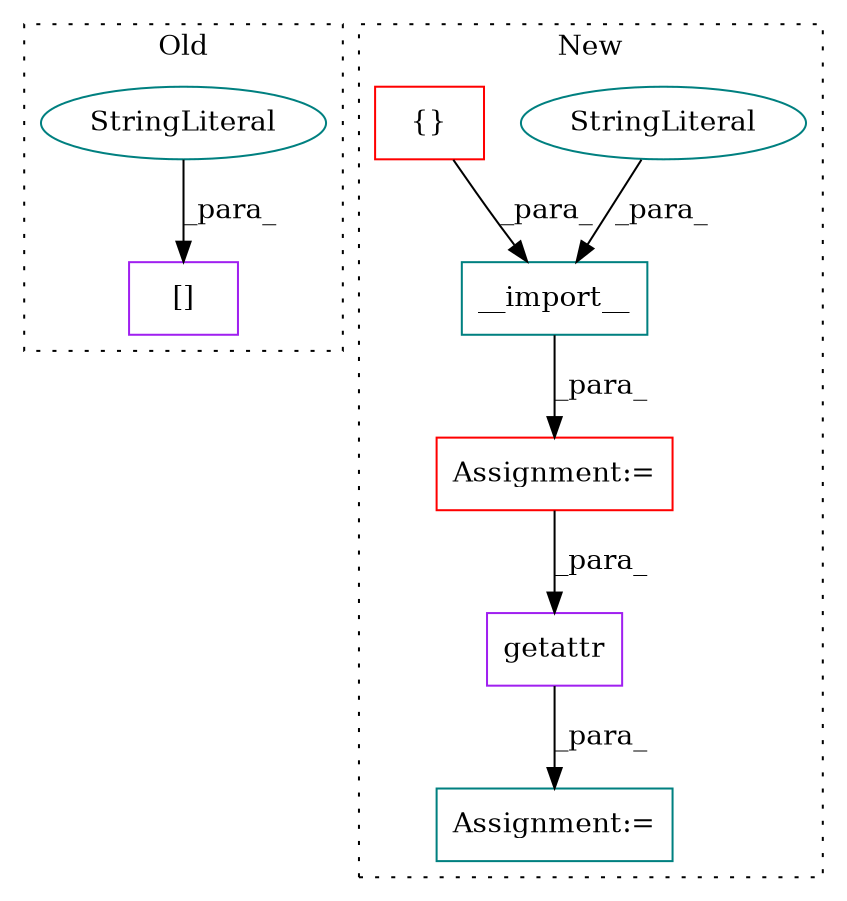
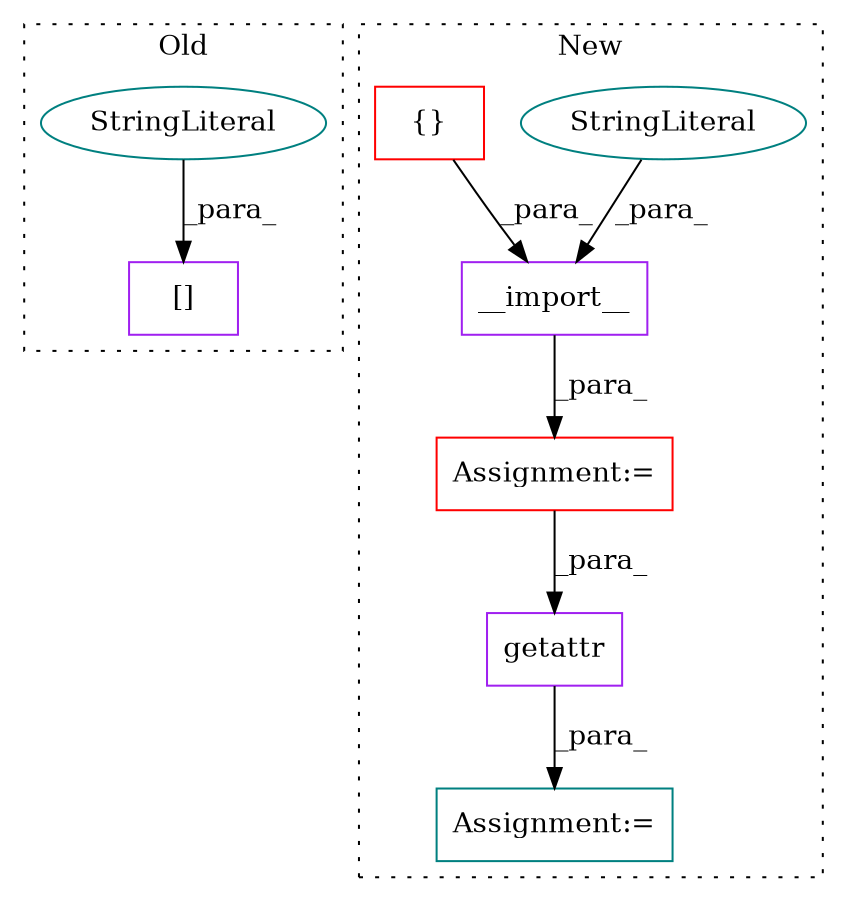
node "__import__": color teal -> purple
